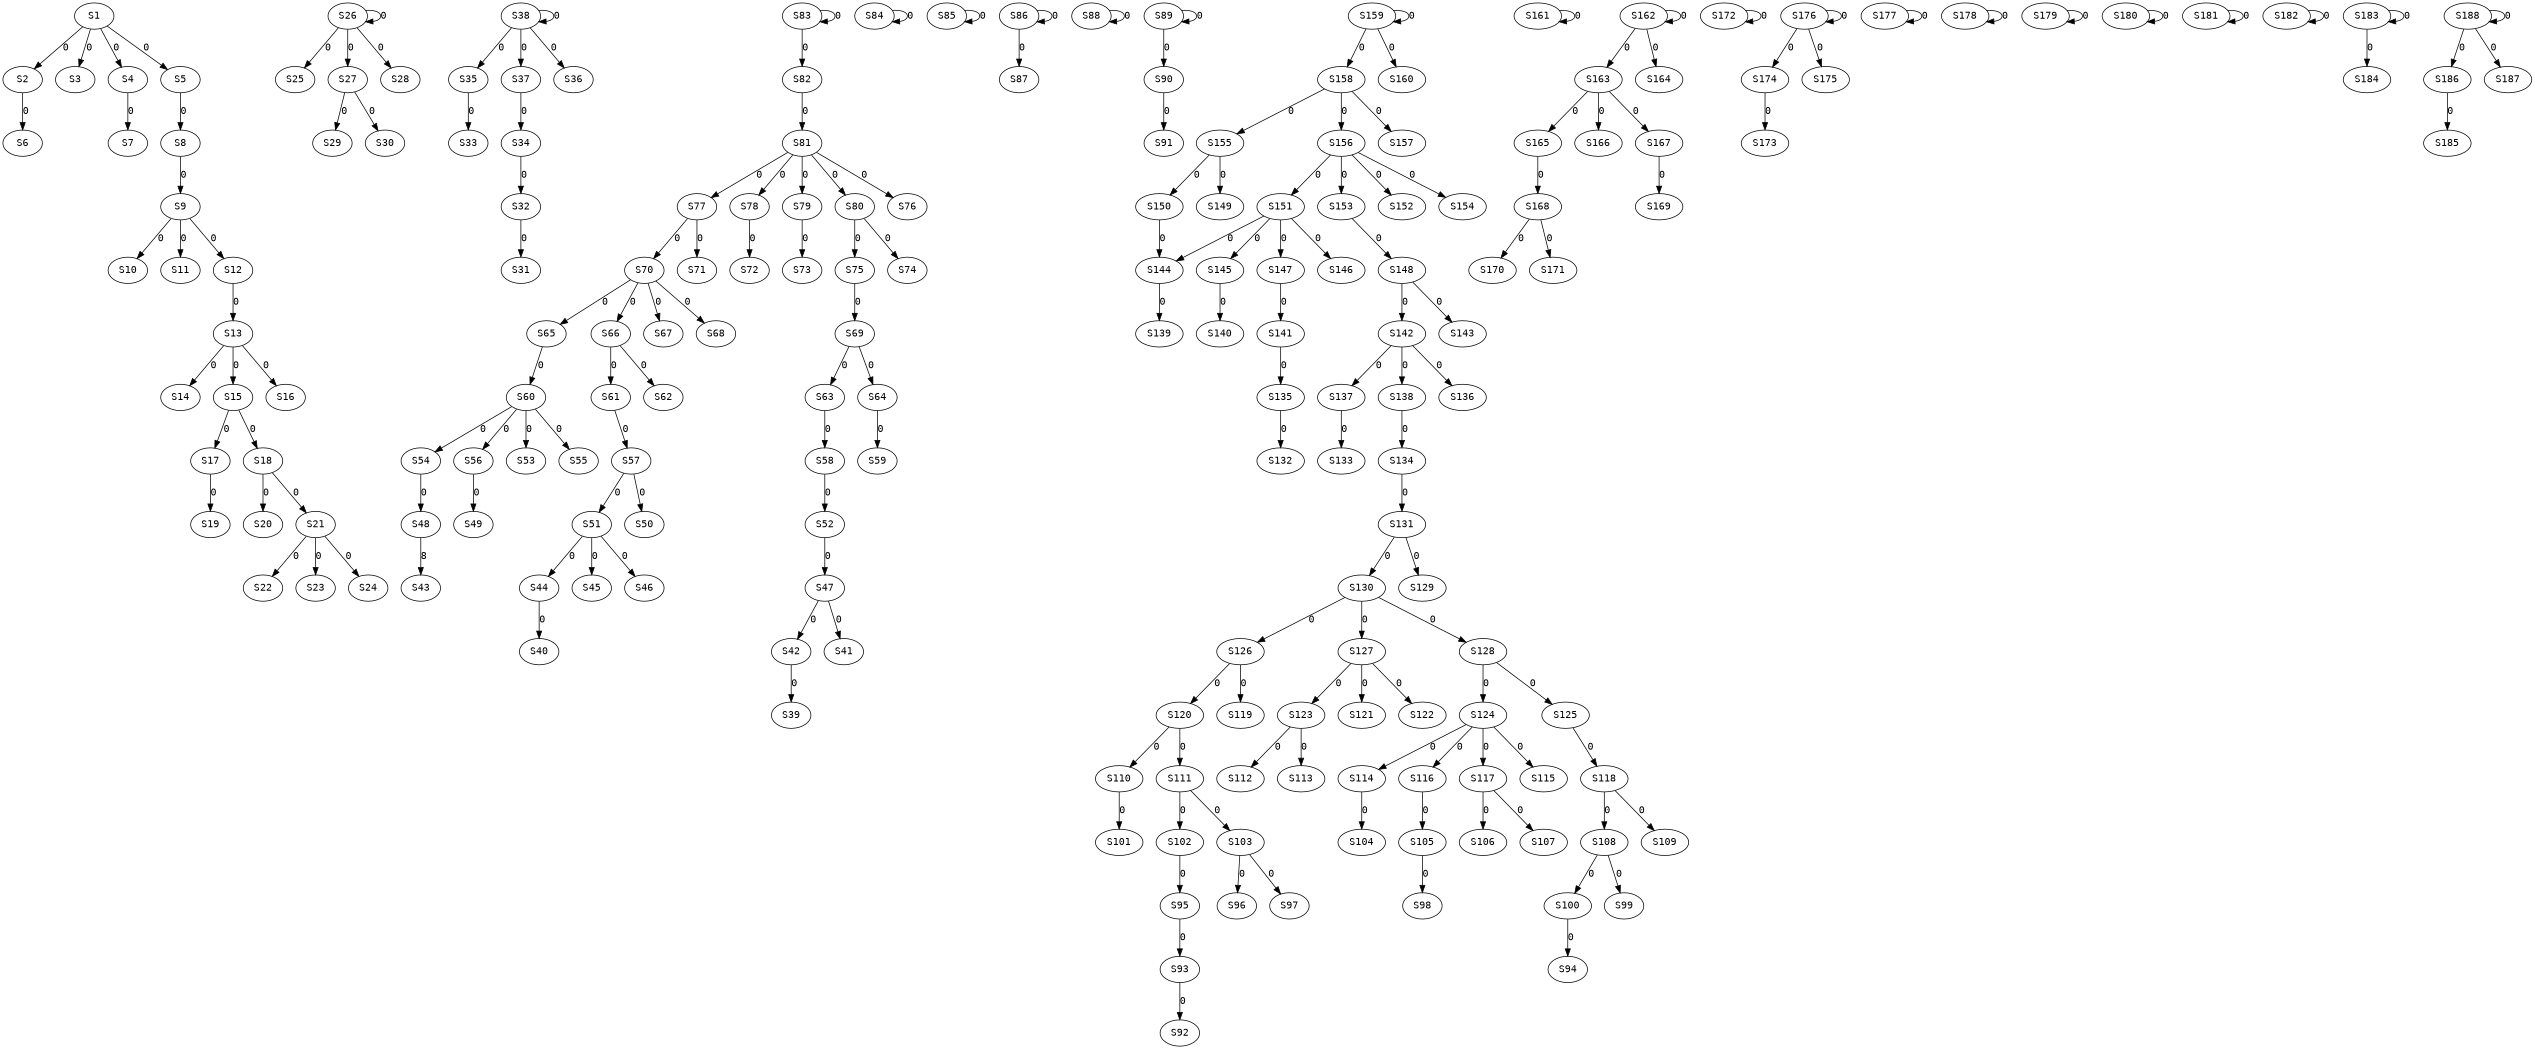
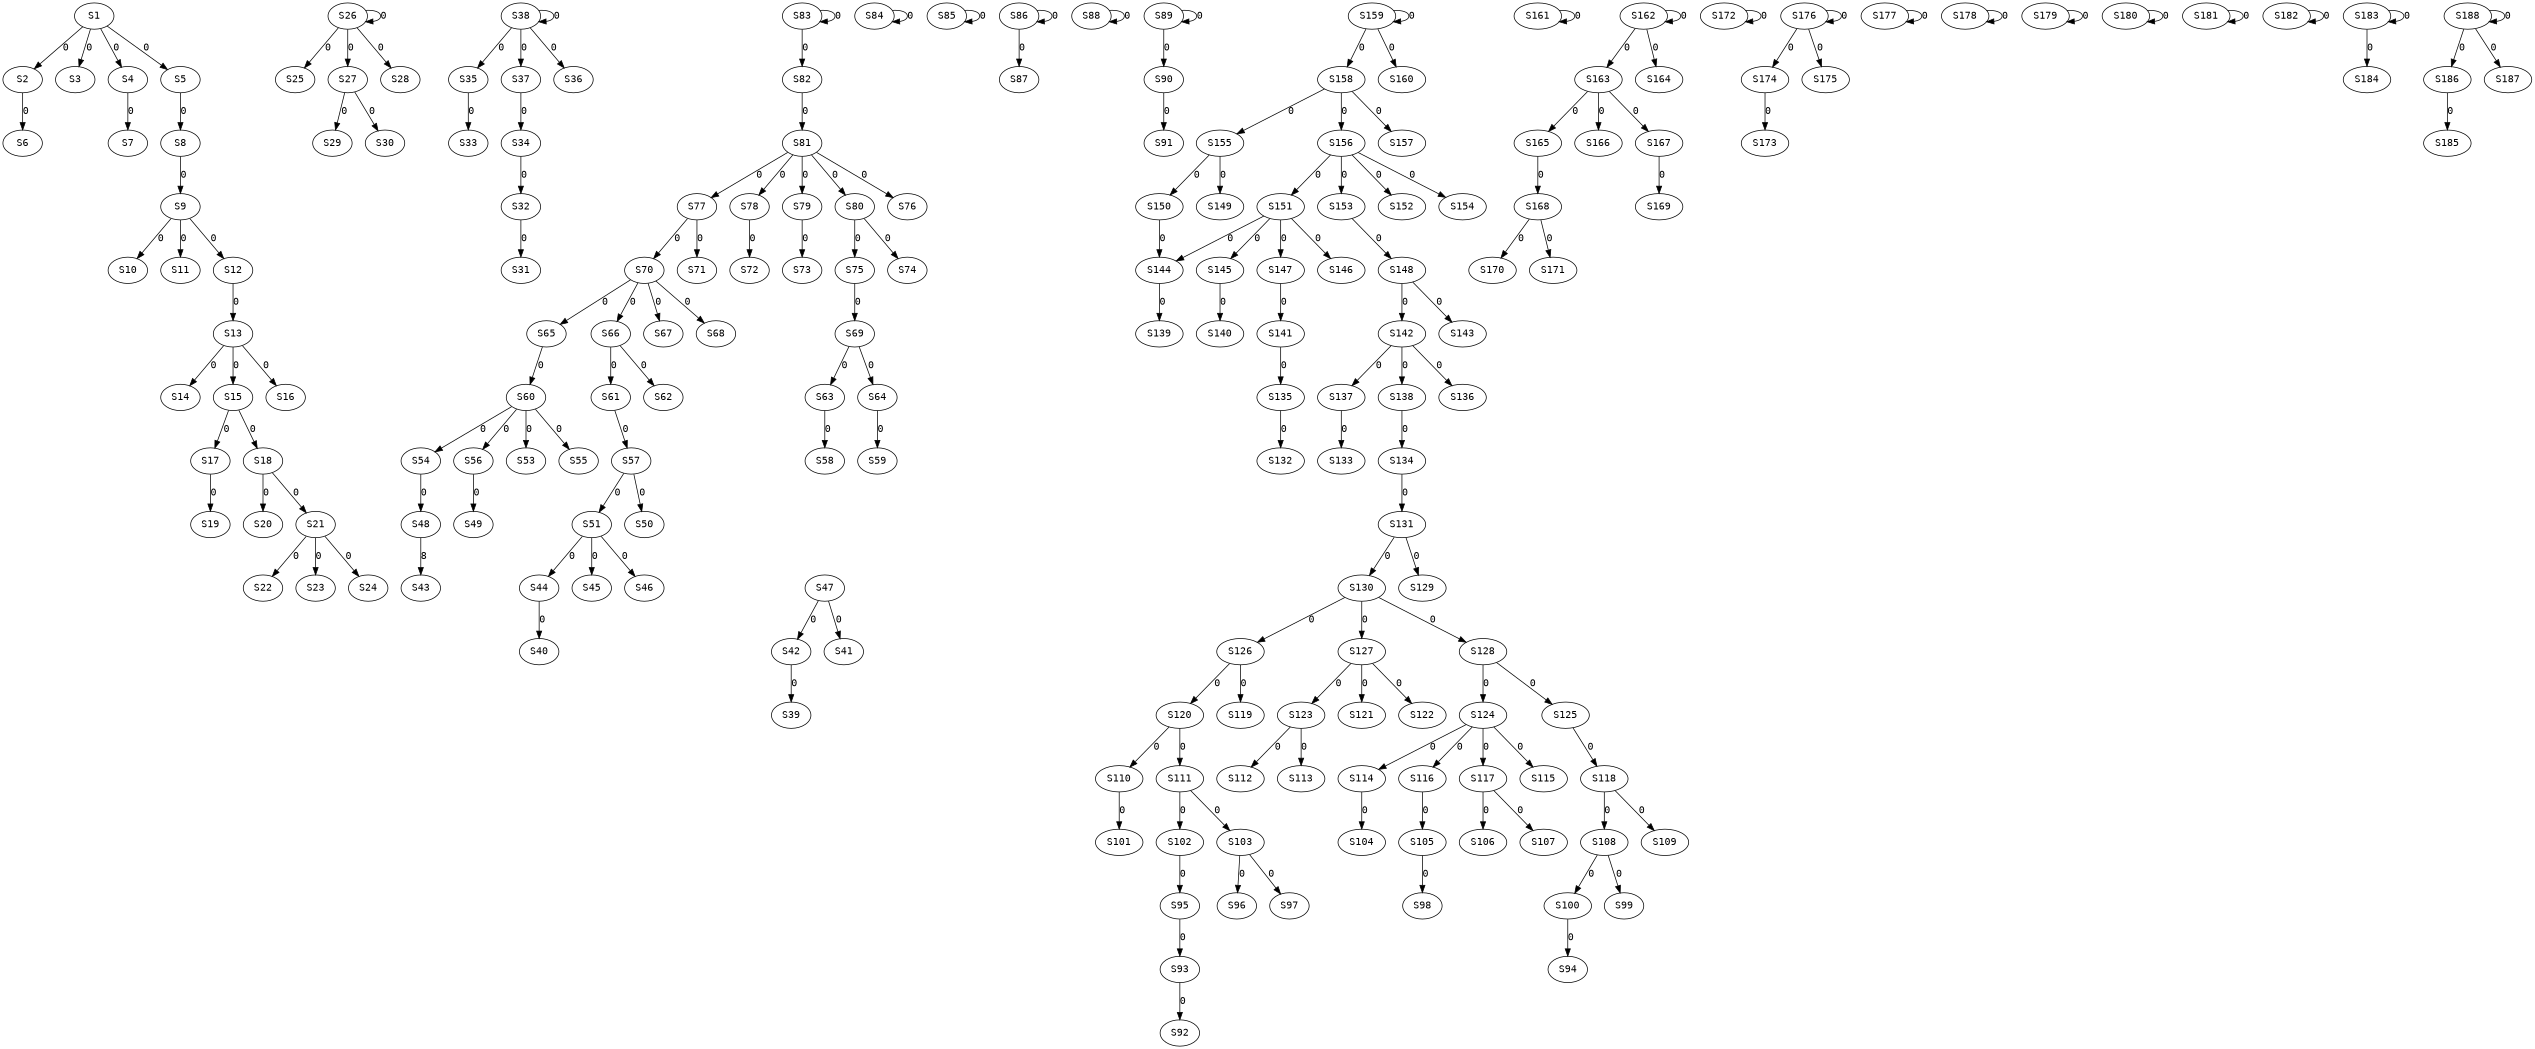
node "S52": removed
